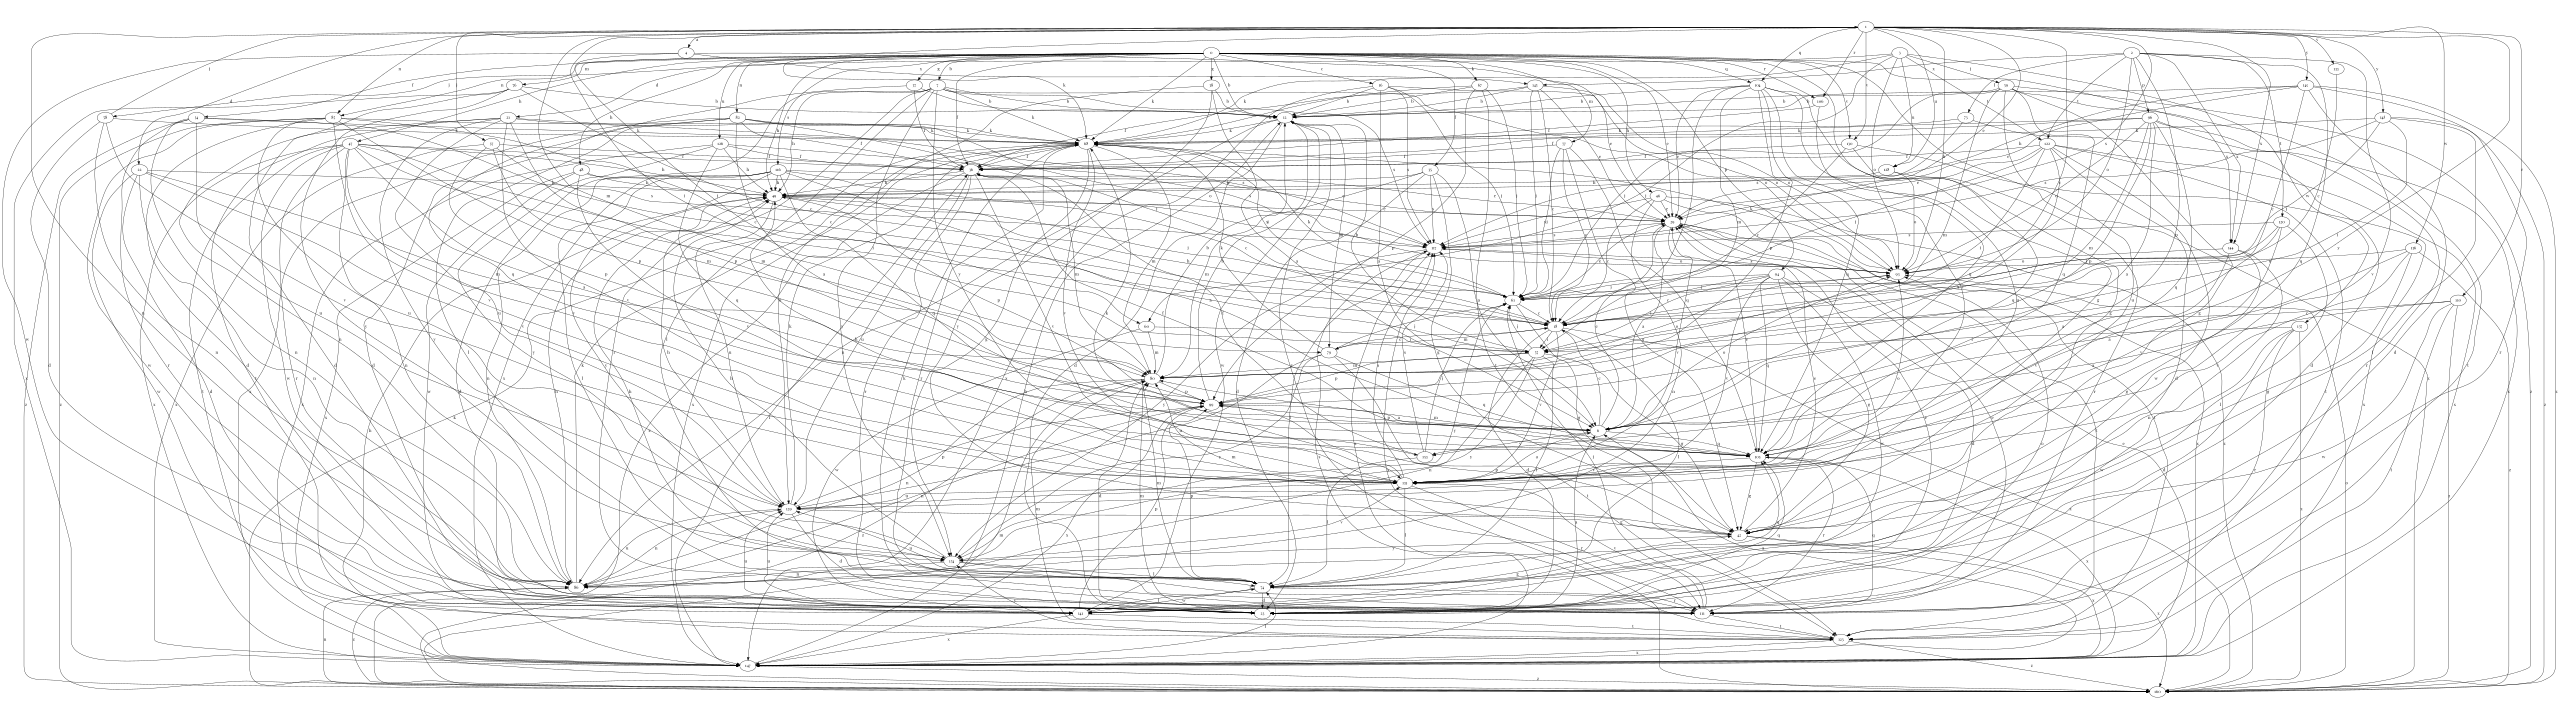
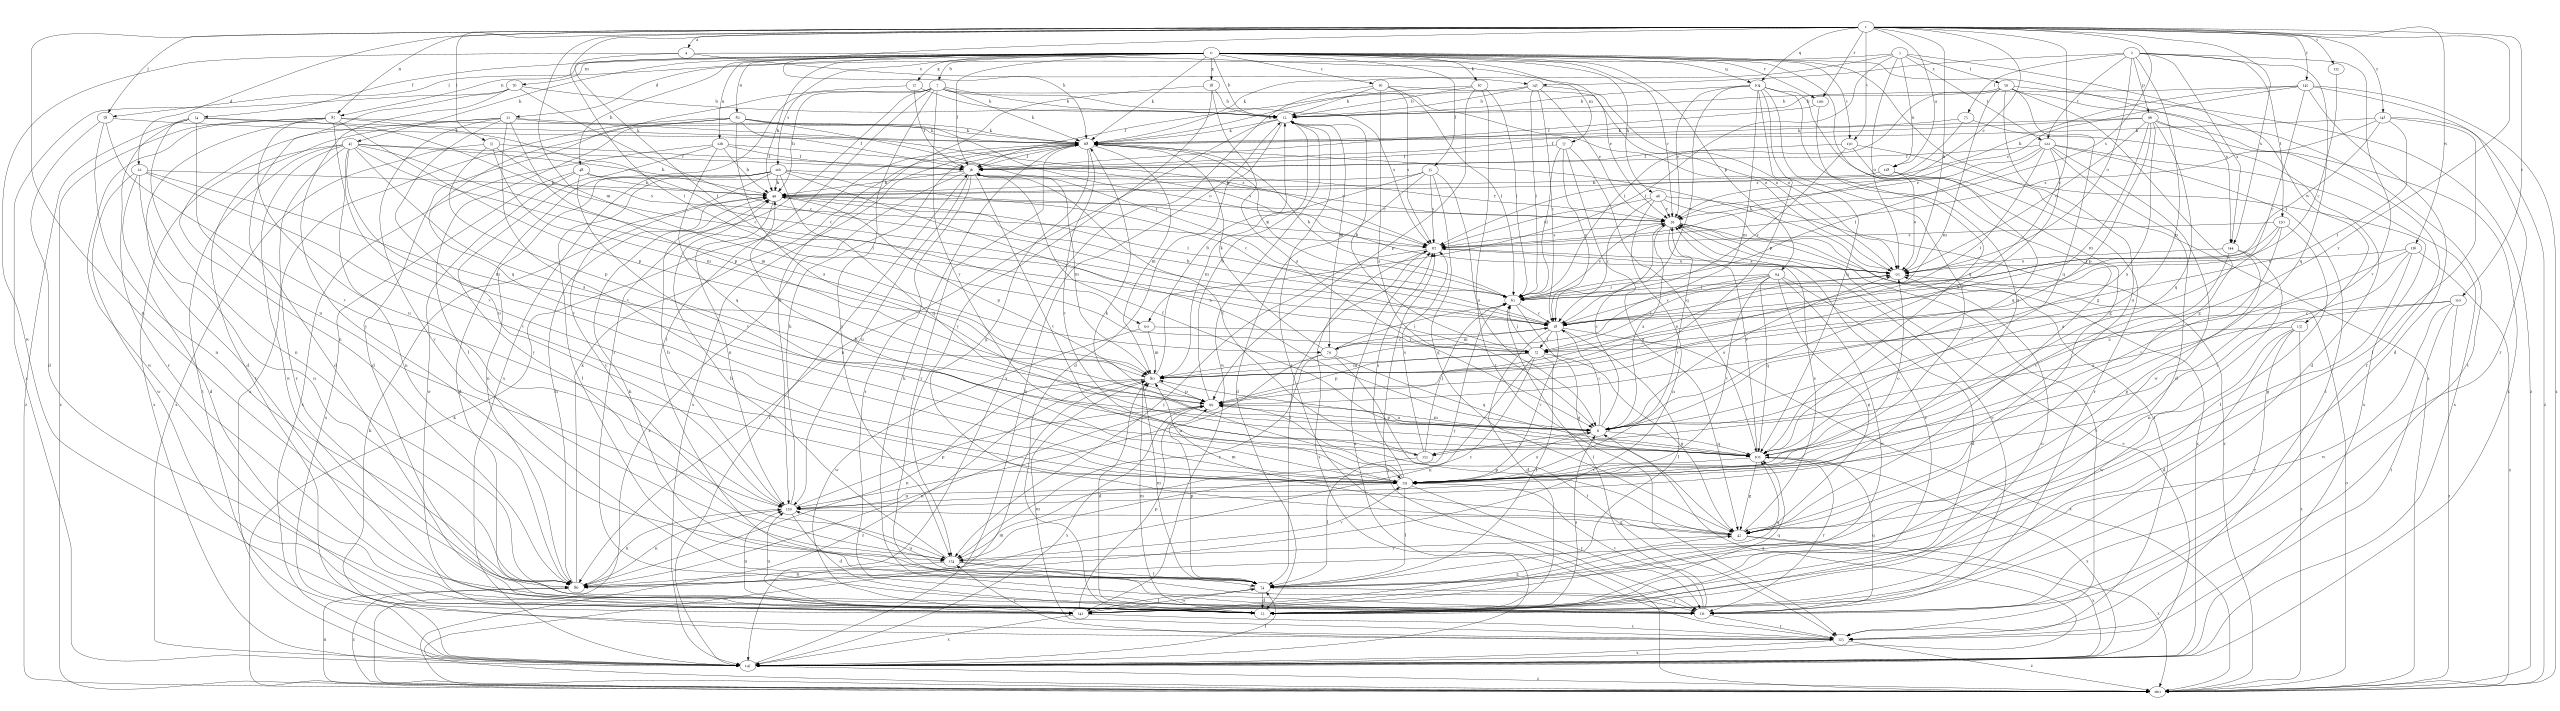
edge "58" -> "1": reversed
edge "104" -> "55": now "104" -> "80"
